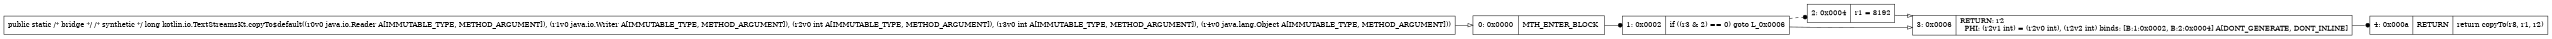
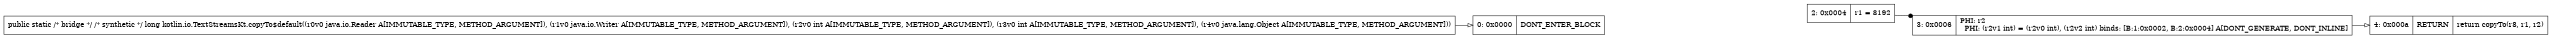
edge "2: 0x0004" -> "3: 0x0006": arrowhead onormal -> dot
node "3: 0x0006": text "RETURN: r2" -> "PHI: r2"
node "0: 0x0000": text "MTH_ENTER_BLOCK" -> "DONT_ENTER_BLOCK"
node "1: 0x0002": removed
edge "3: 0x0006" -> "4: 0x000a": arrowhead dot -> onormal
